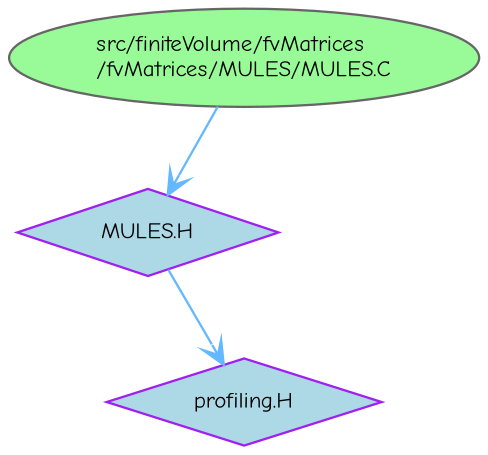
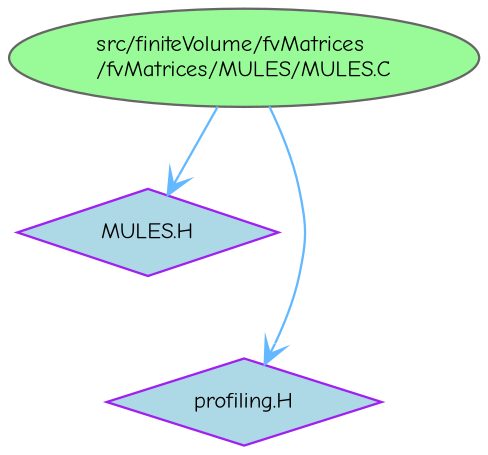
edge "MULES.H" -> "profiling.H": now "src/finiteVolume/fvMatrices /fvMatrices/MULES/MULES.C" -> "profiling.H"
